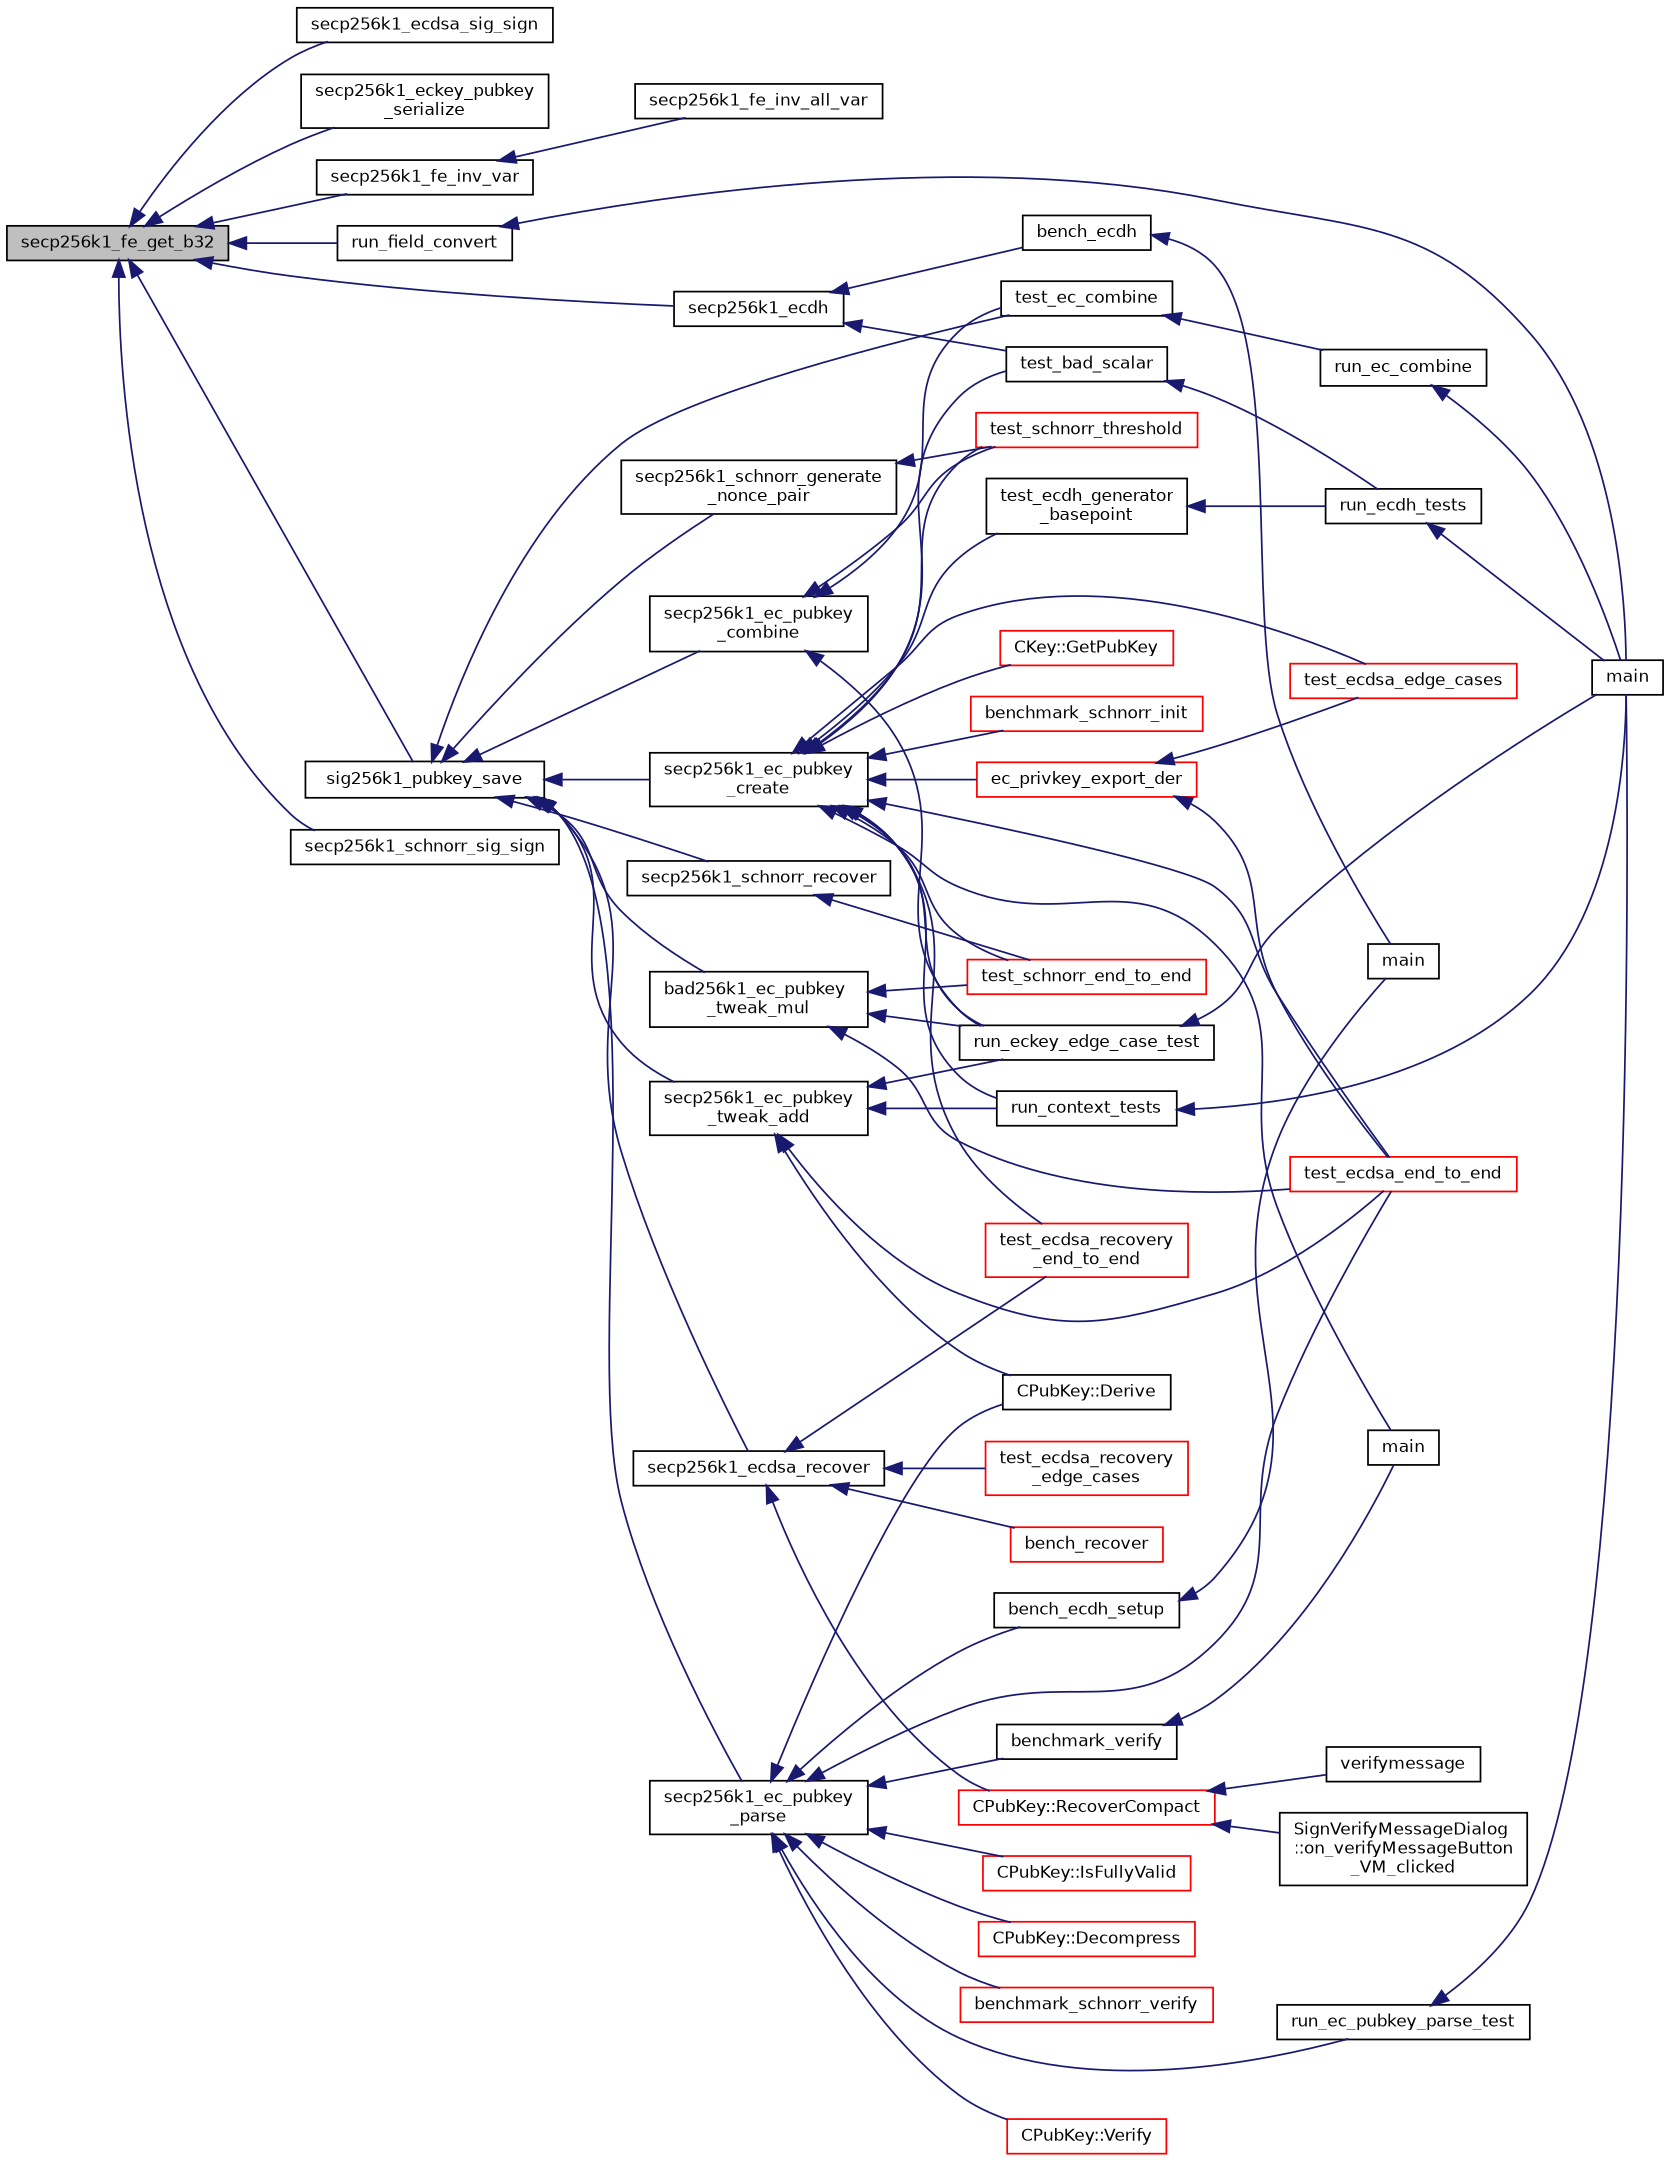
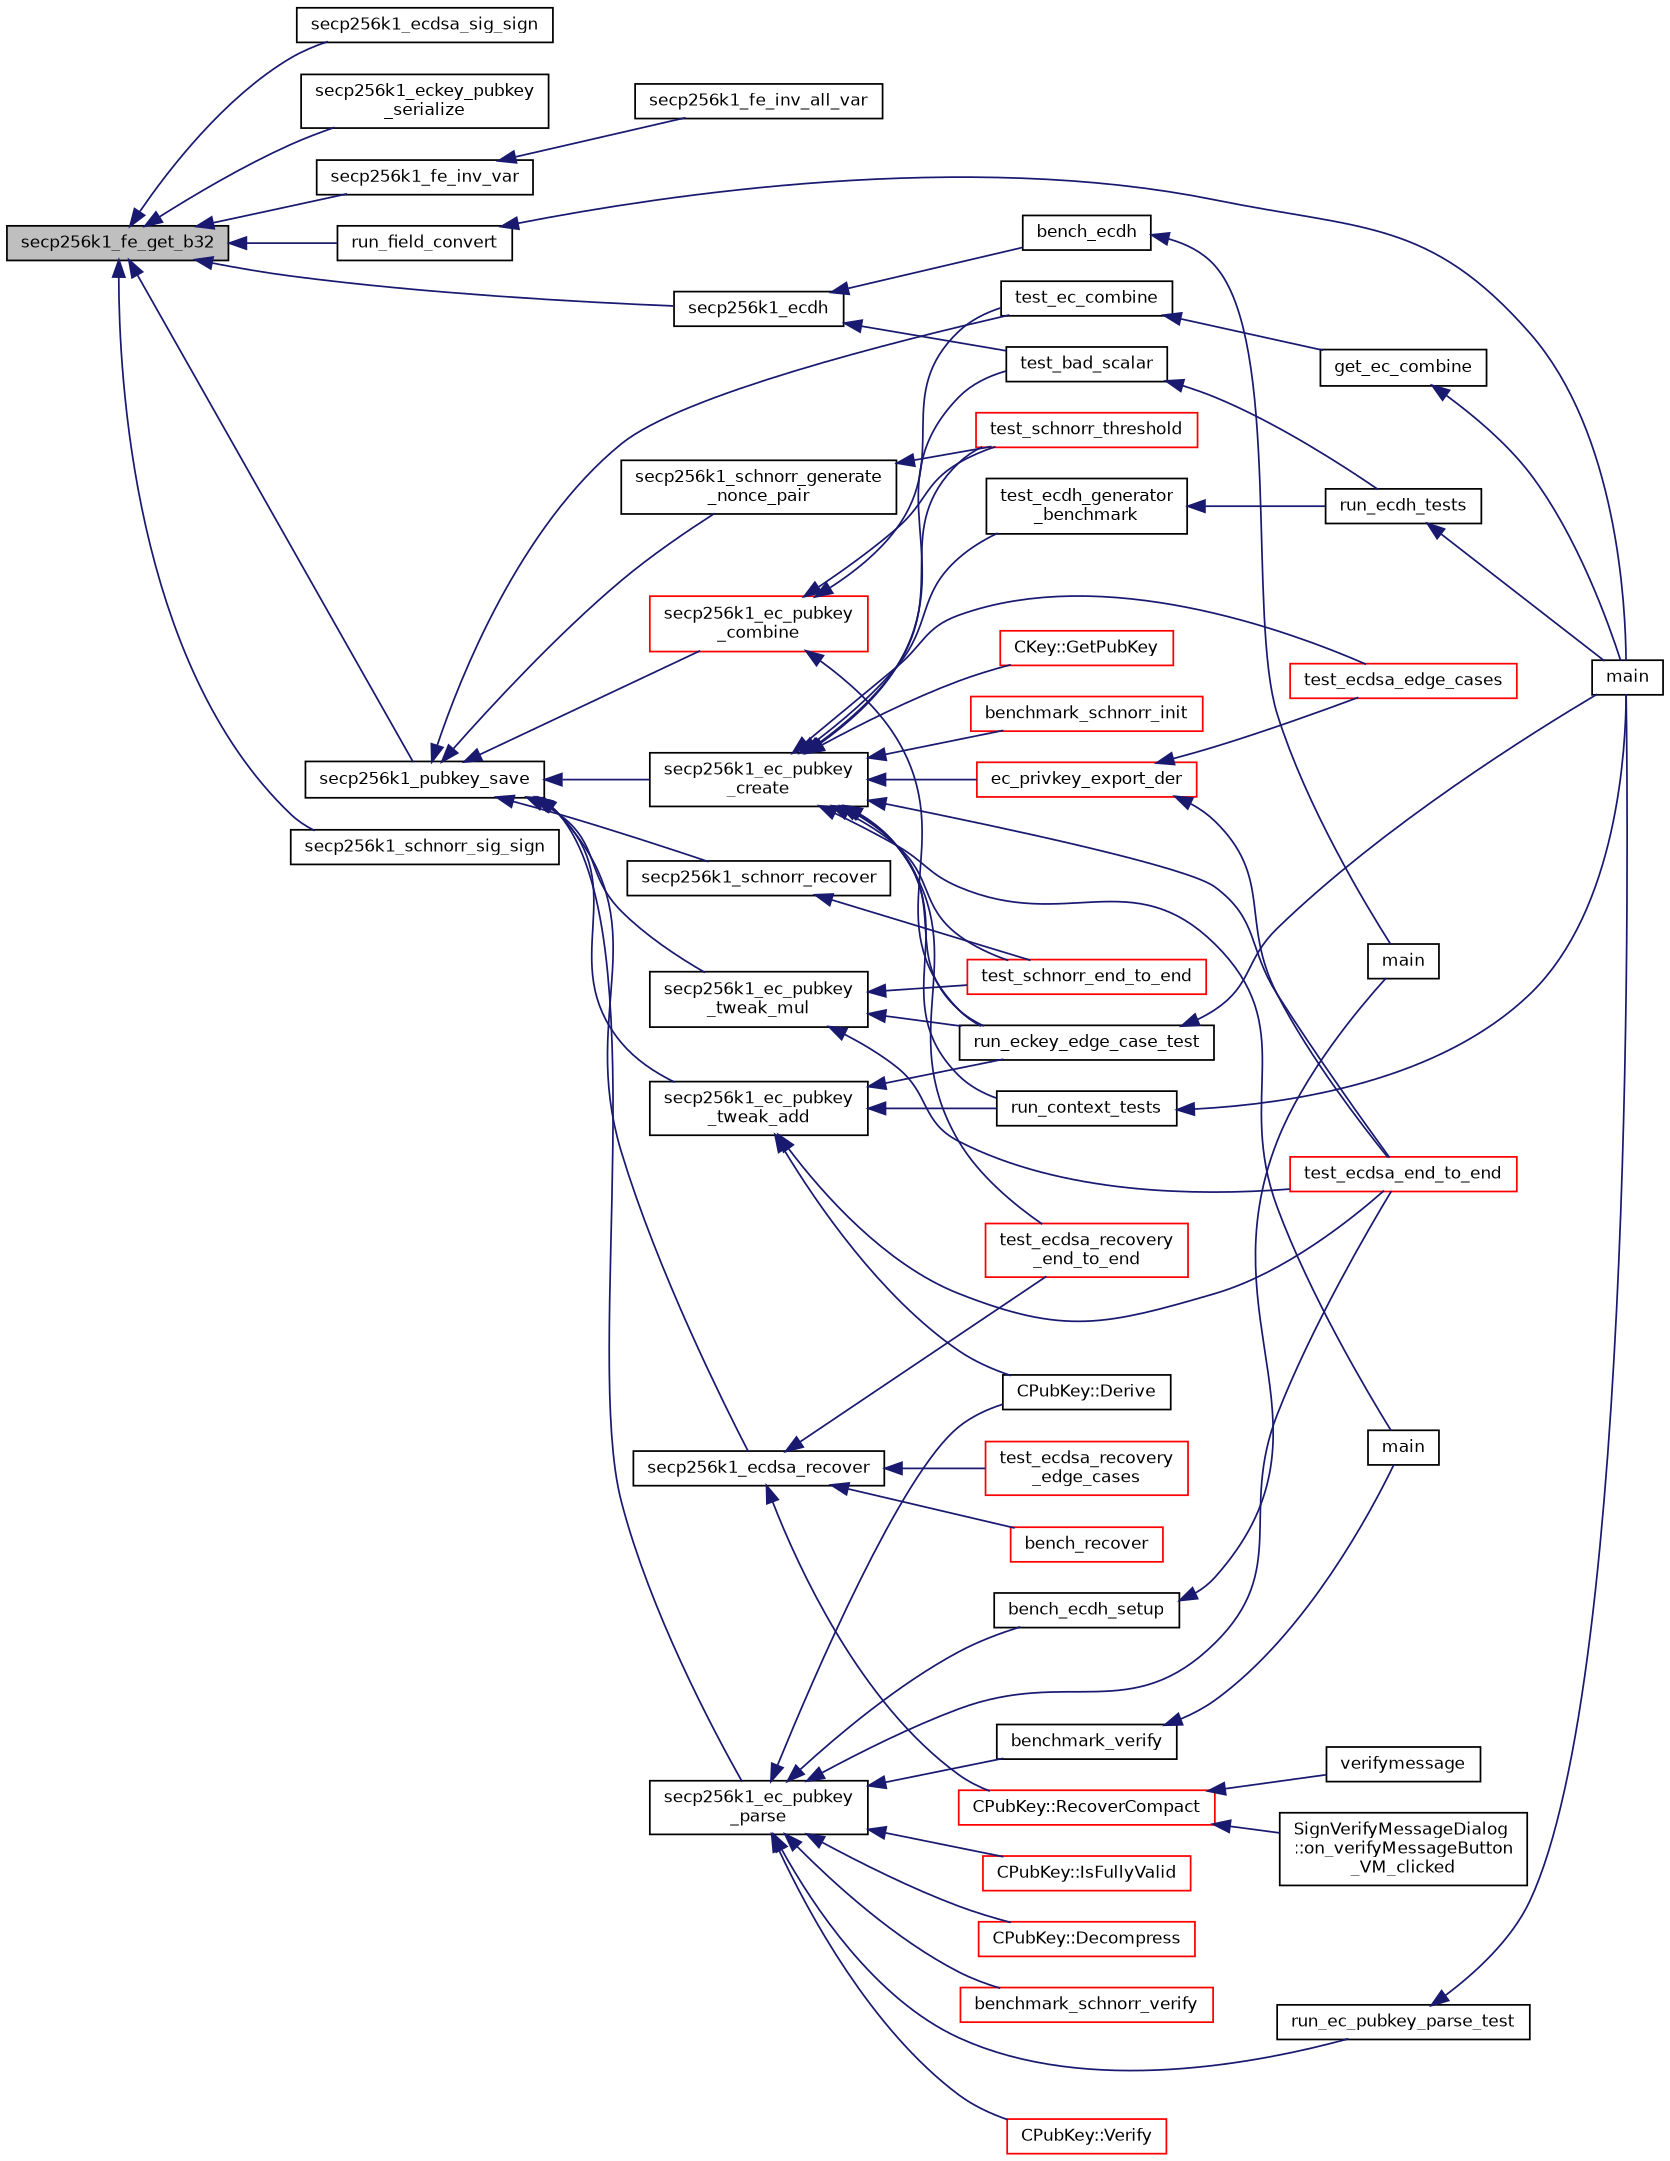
node "run_ec_combine": label "run_ec_combine" -> "get_ec_combine"
node "test_ecdh_generator _basepoint": label "test_ecdh_generator _basepoint" -> "test_ecdh_generator _benchmark"
node "secp256k1_ec_pubkey _combine": color black -> red
node "sig256k1_pubkey_save": label "sig256k1_pubkey_save" -> "secp256k1_pubkey_save"
node "bad256k1_ec_pubkey _tweak_mul": label "bad256k1_ec_pubkey _tweak_mul" -> "secp256k1_ec_pubkey _tweak_mul"
